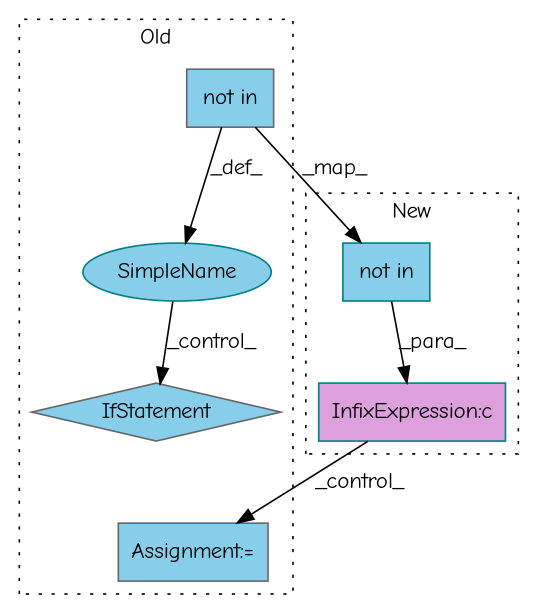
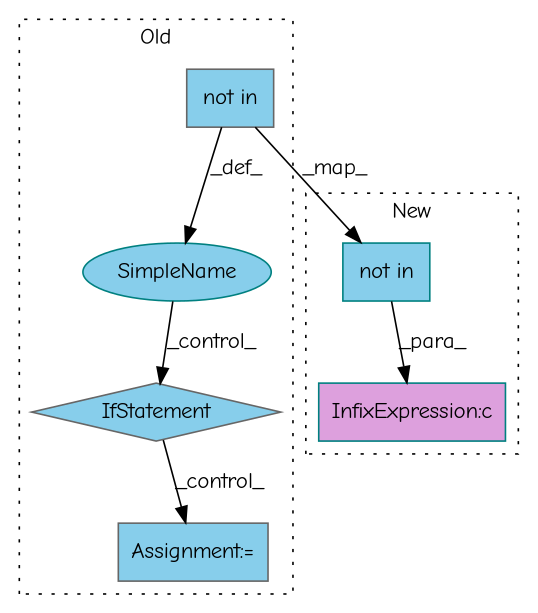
edge "InfixExpression:c" -> "Assignment:=": now "IfStatement" -> "Assignment:="
